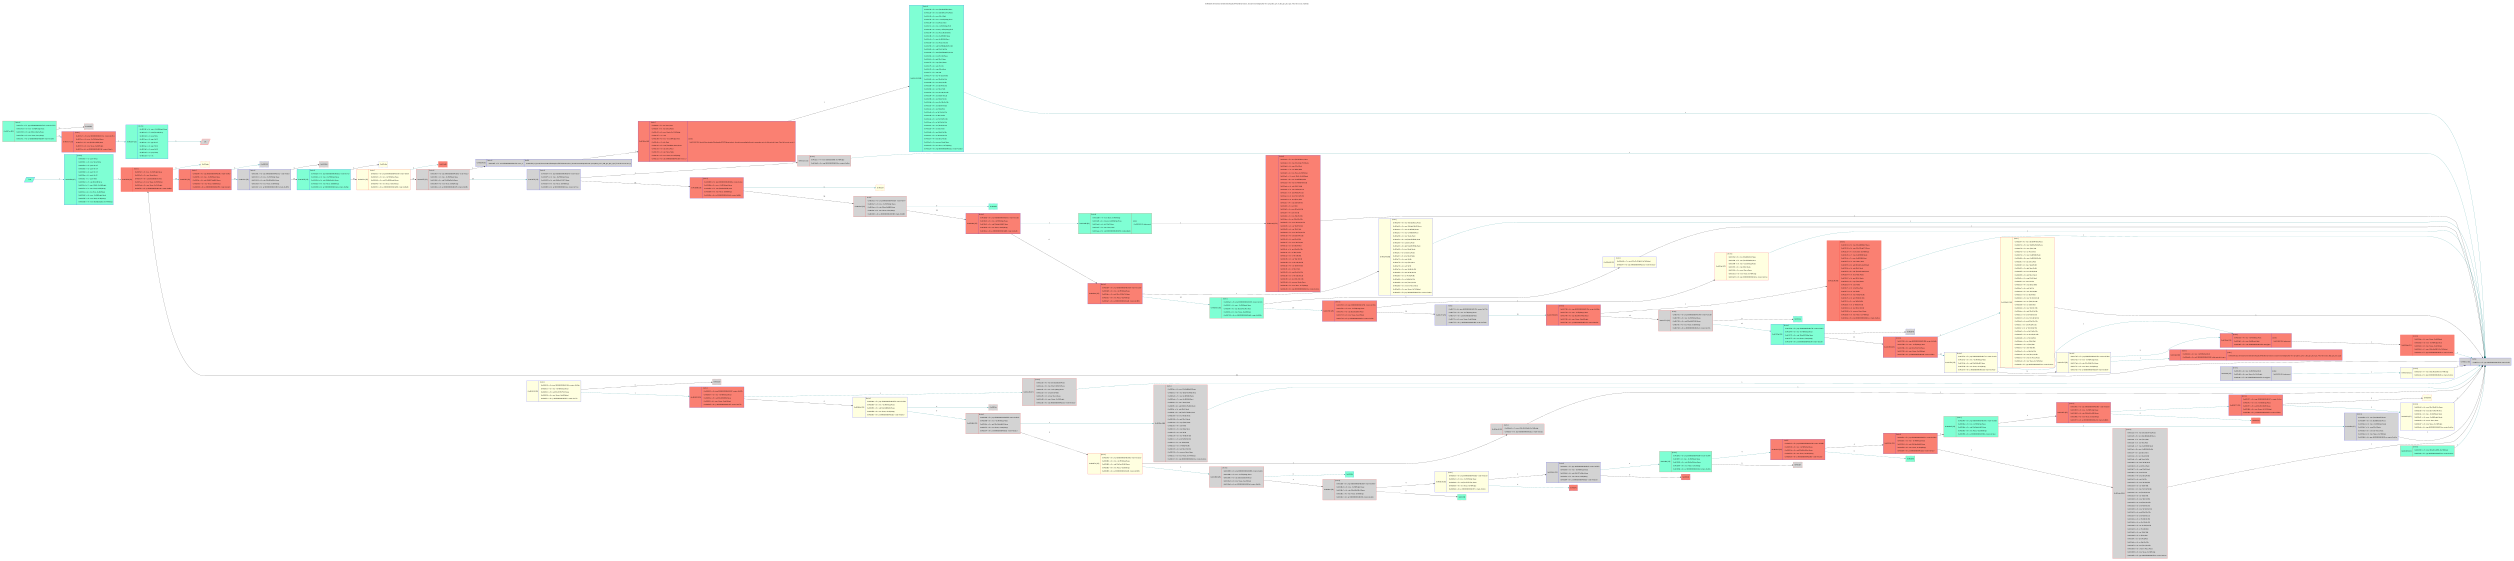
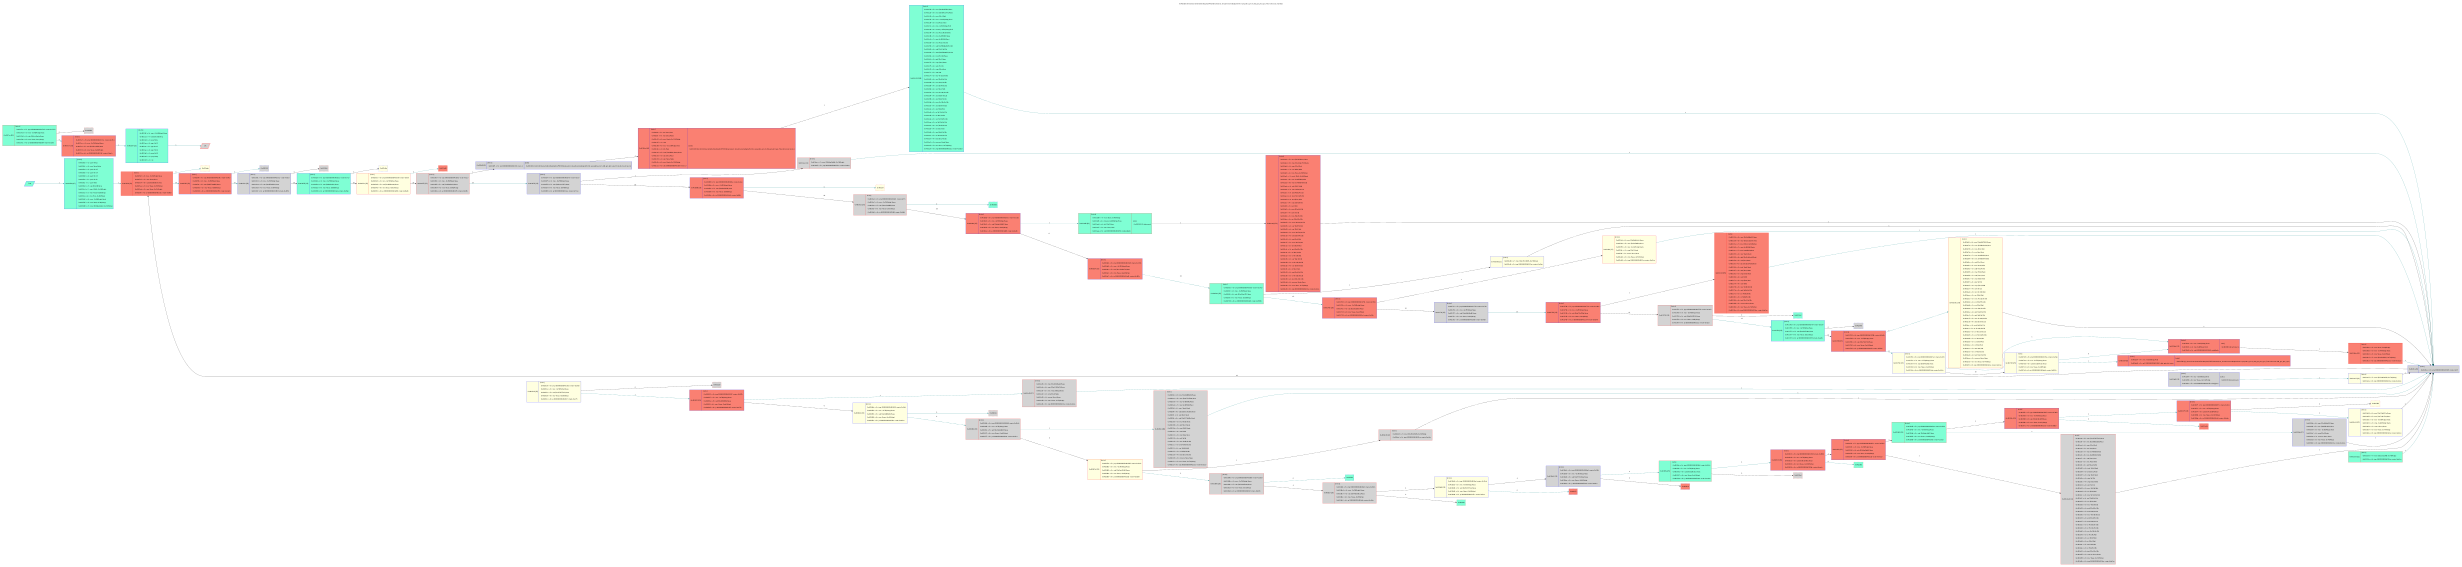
node "0x401a40 [88]": removed
